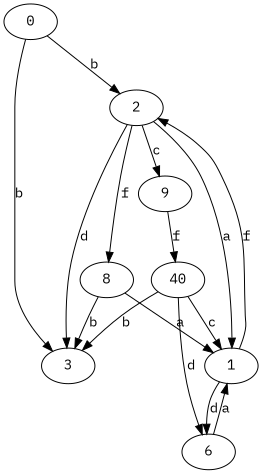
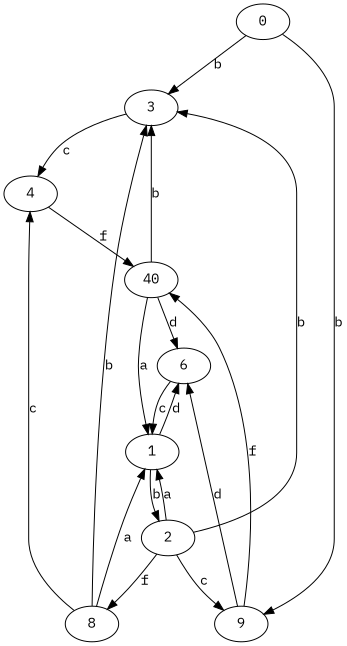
edge "0" -> "2": now "0" -> "9"
node "4": added
edge "2" -> "3": label "d" -> "b"
edge "1" -> "2": label "f" -> "b"
edge "40" -> "1": label "c" -> "a"
edge "6" -> "1": label "a" -> "c"
edge "9" -> "6": added, label "d"
